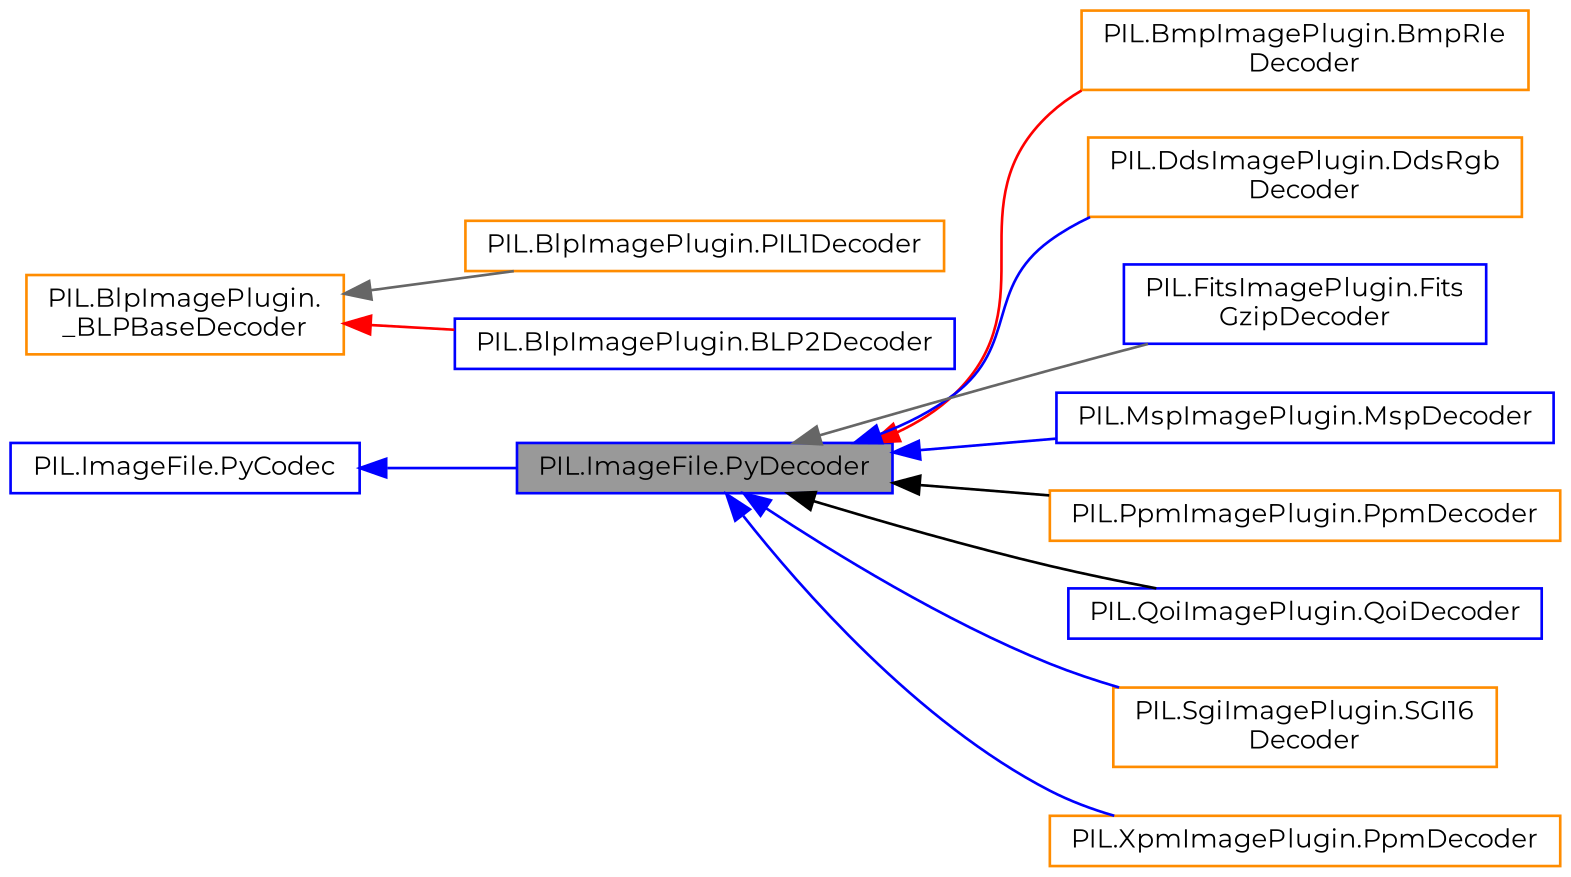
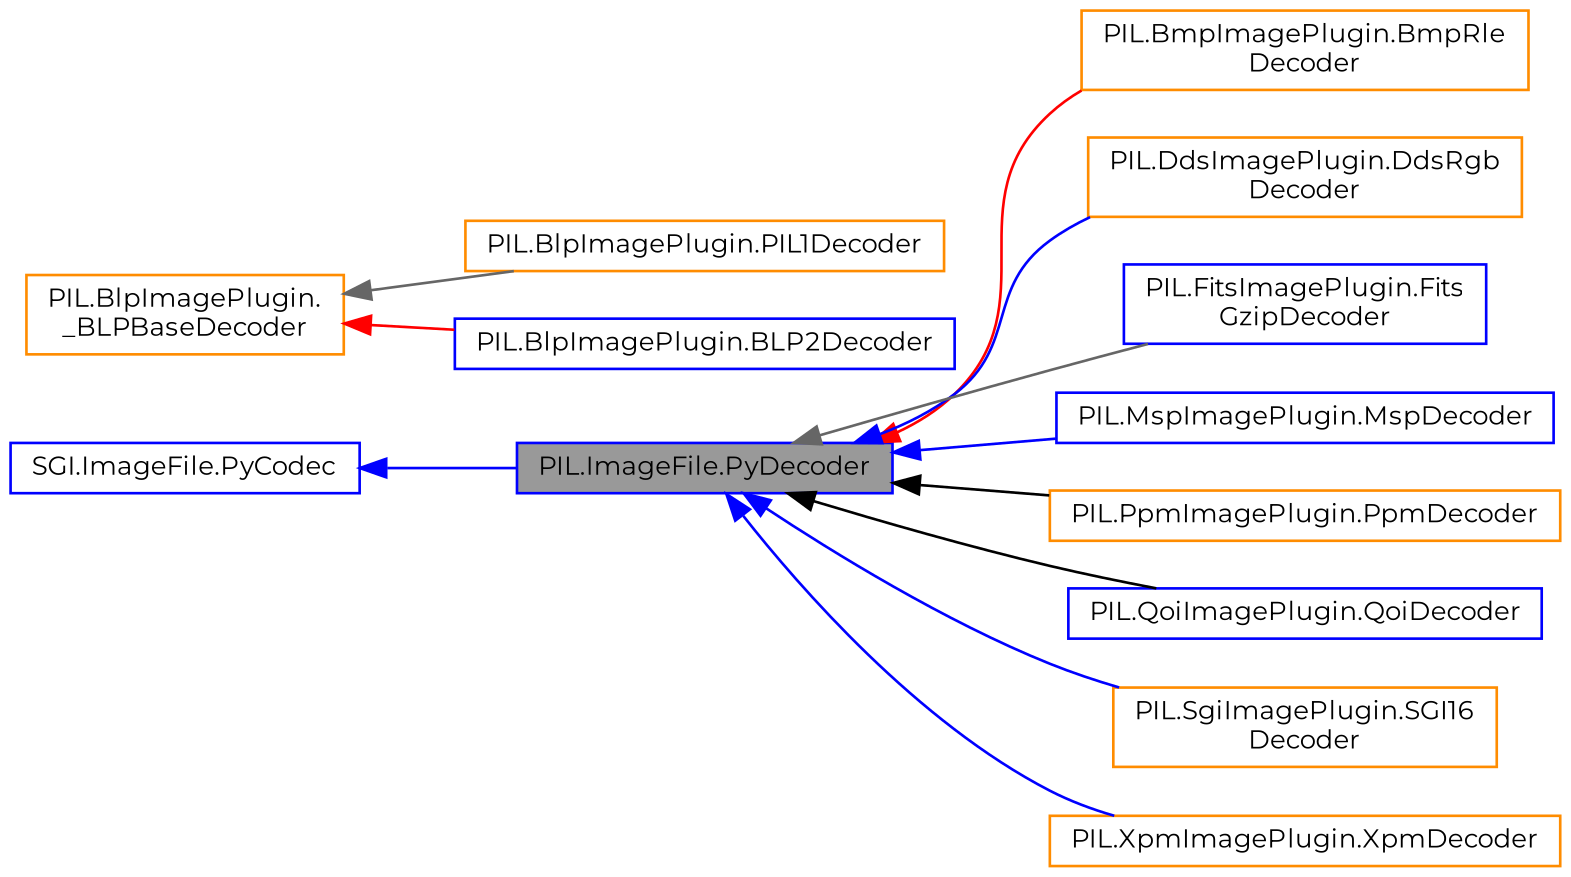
node "PIL.ImageFile.PyCodec": label "PIL.ImageFile.PyCodec" -> "SGI.ImageFile.PyCodec"
node "PIL.XpmImagePlugin.PpmDecoder": label "PIL.XpmImagePlugin.PpmDecoder" -> "PIL.XpmImagePlugin.XpmDecoder"
